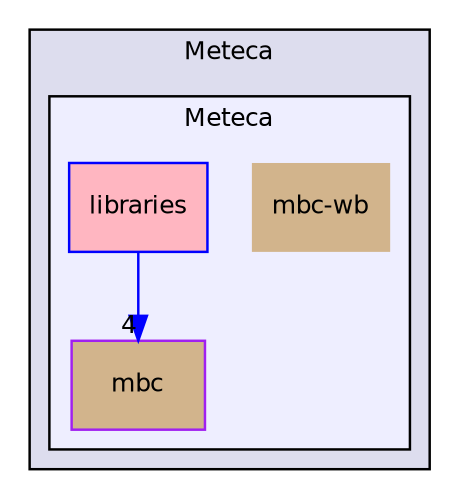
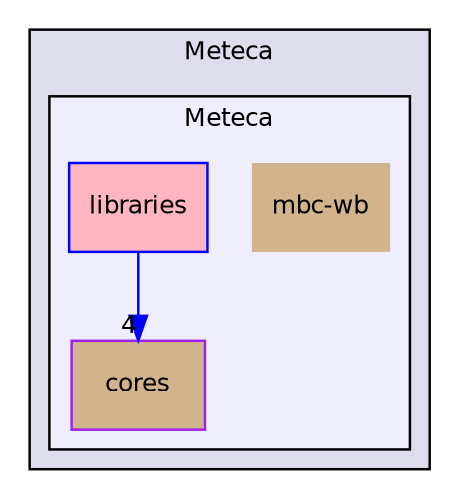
node "mbc": label "mbc" -> "cores"
